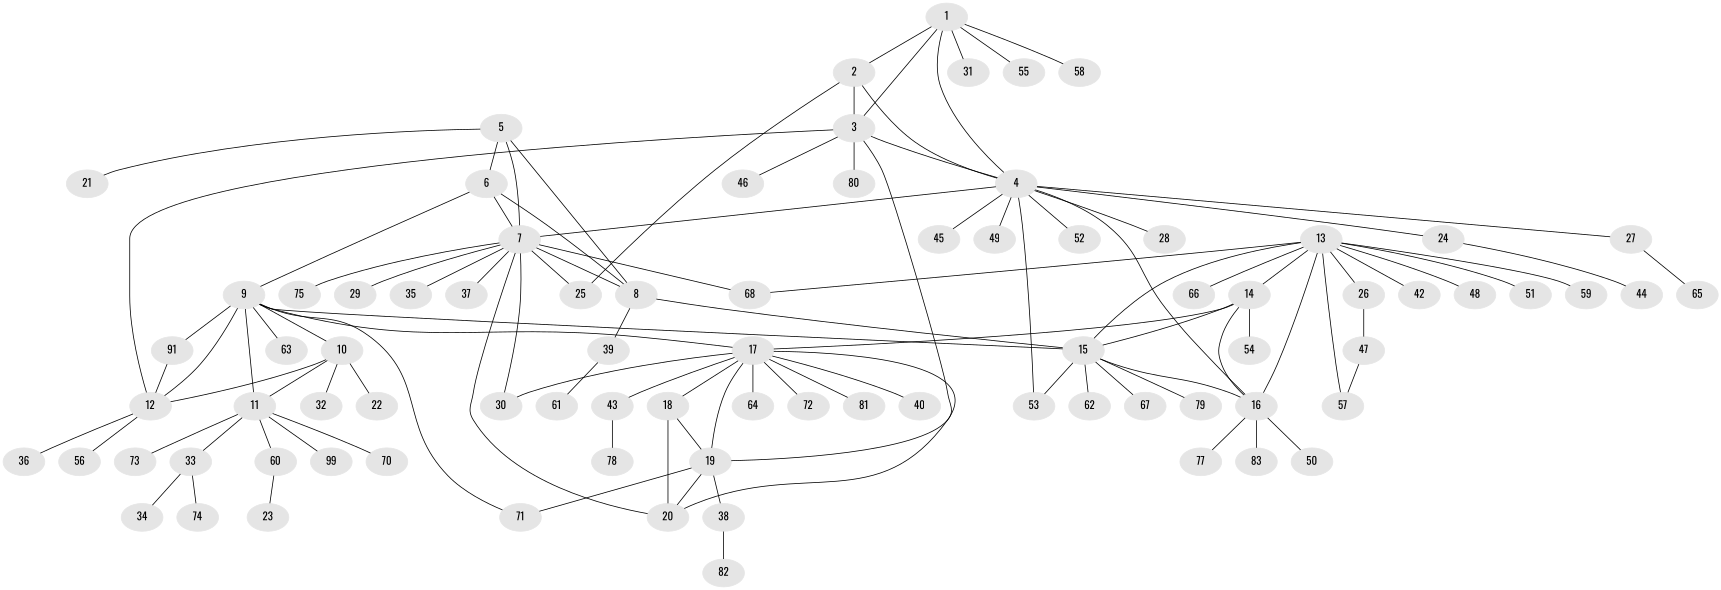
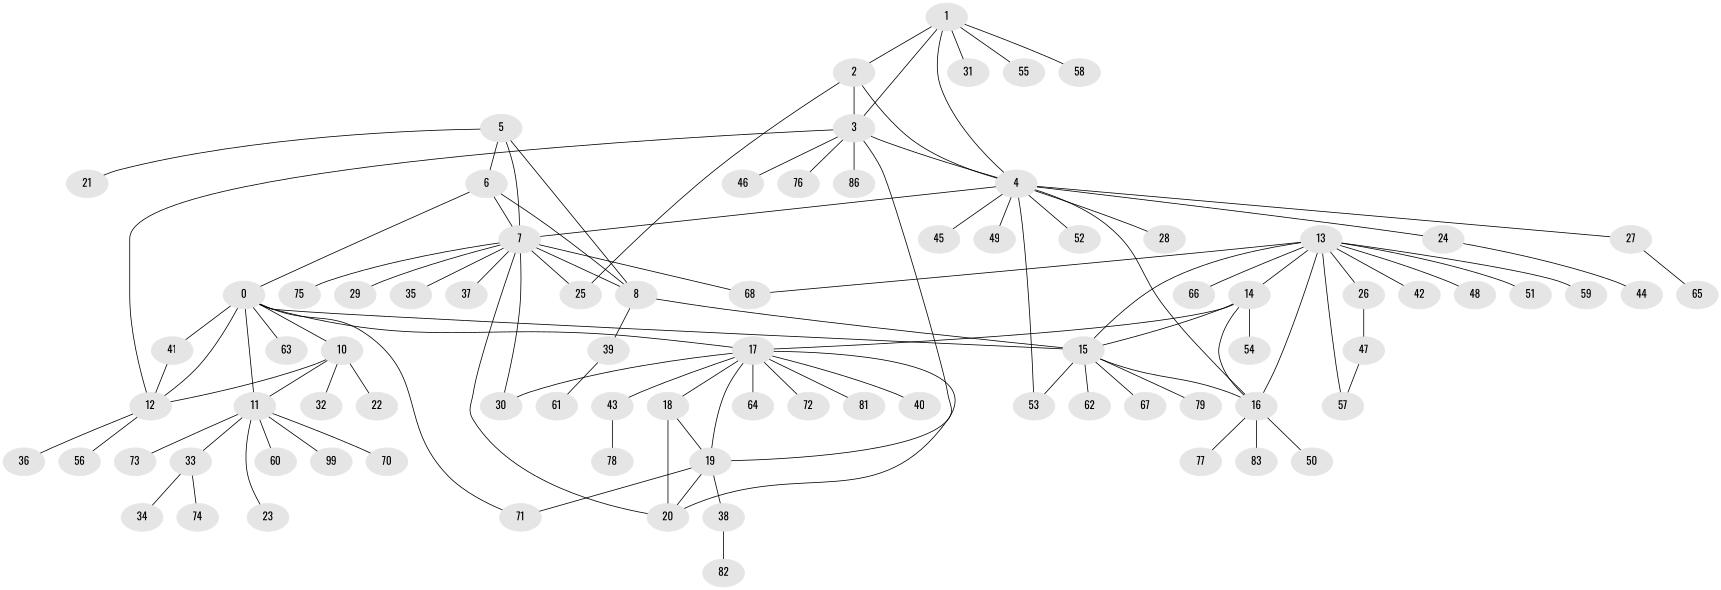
node "76": added
node "80": label "80" -> "86"
node "9": label "9" -> "0"
node "91": label "91" -> "41"
edge "60" -- "23": now "11" -- "23"
